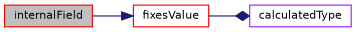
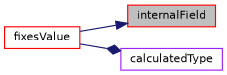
edge "internalField" -> "fixesValue": reversed
